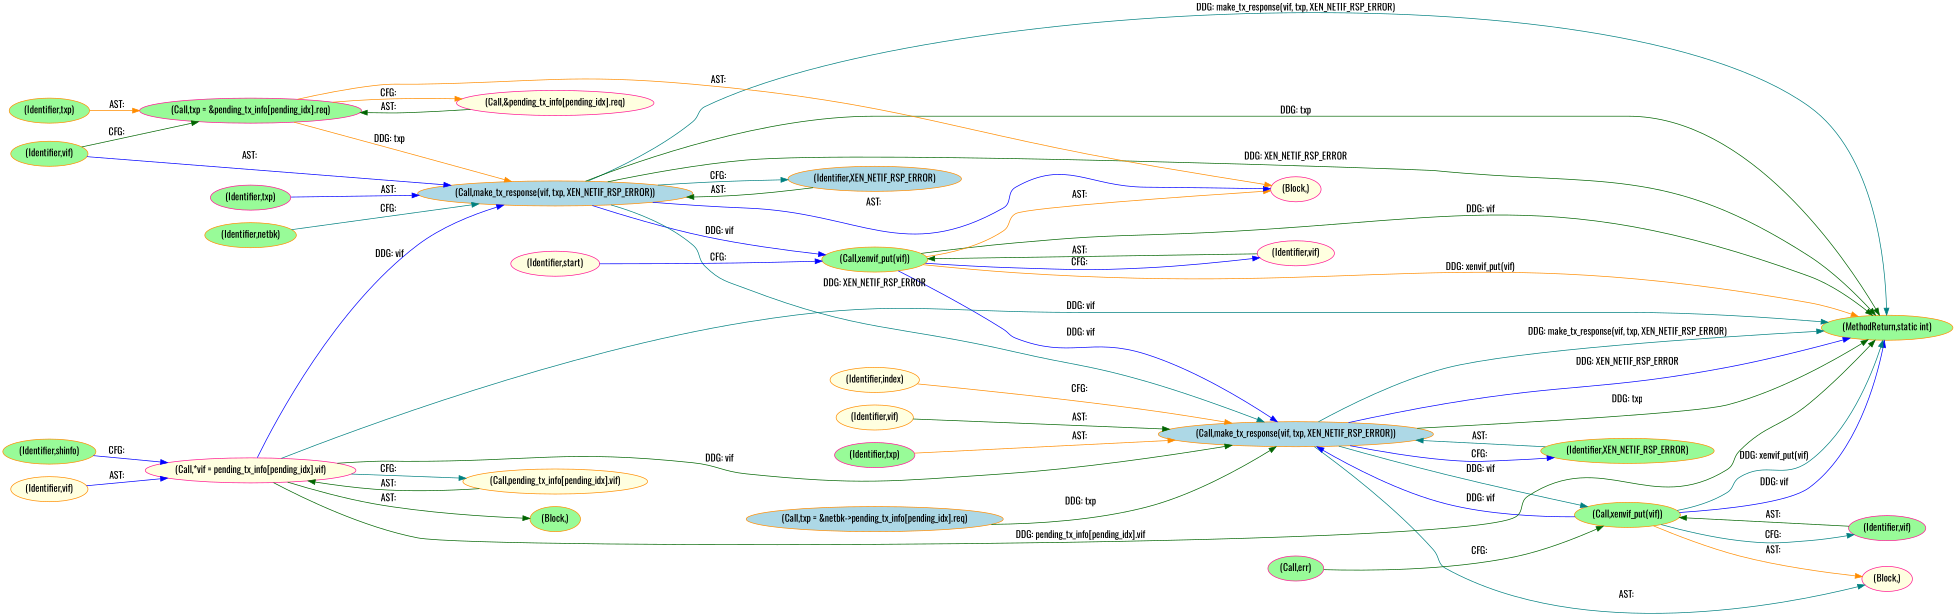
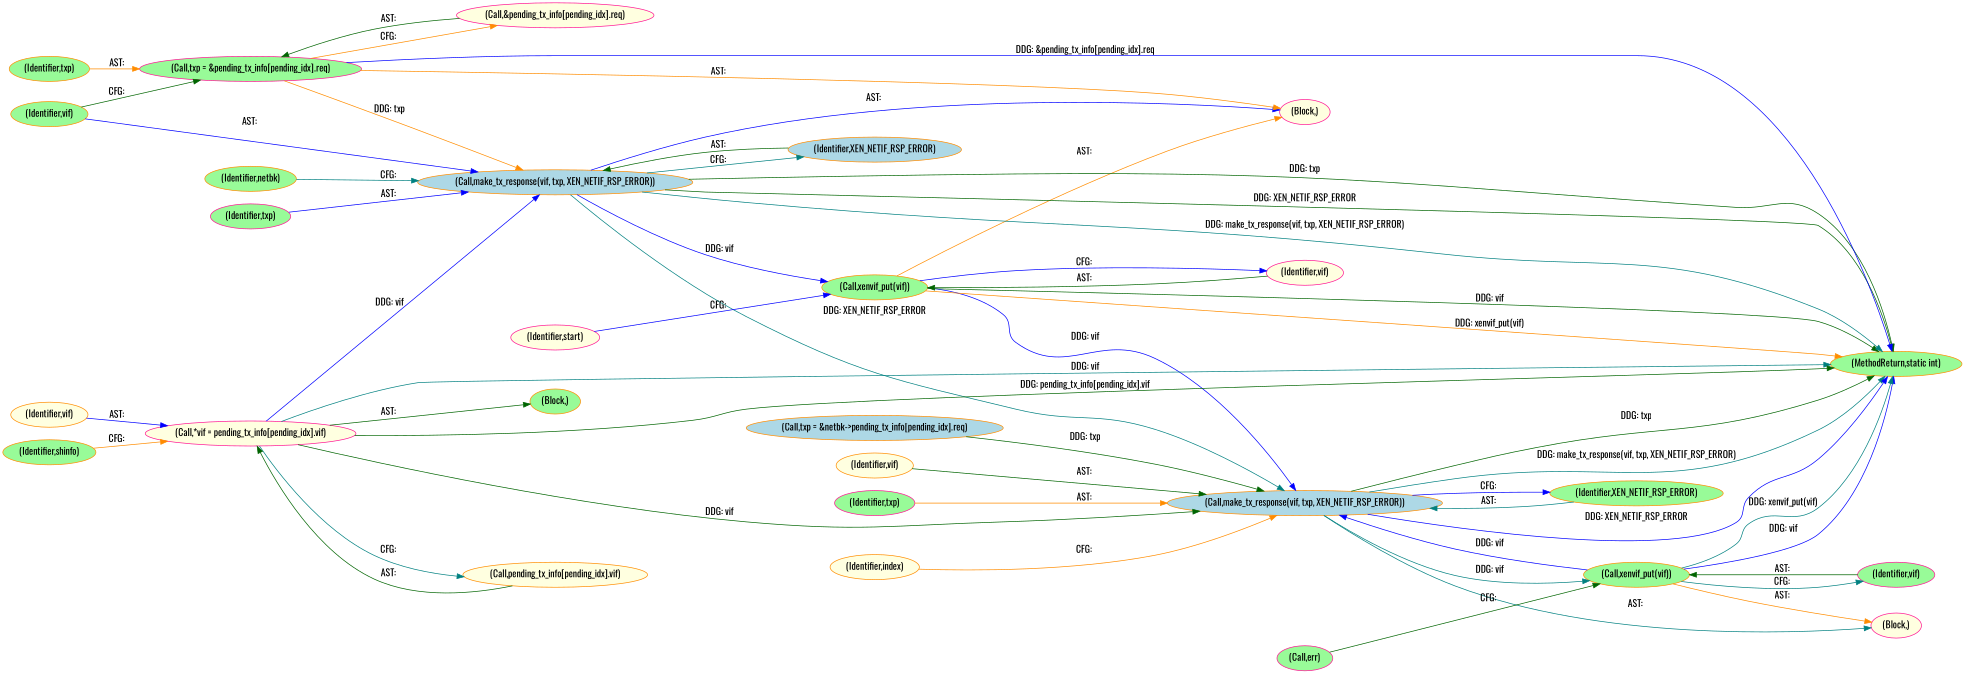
edge "(Call,txp = &pending_tx_info[pending_idx].req)" -> "(MethodReturn,static int)": added, label "DDG: &pending_tx_info[pending_idx].req"
edge "(Identifier,shinfo)" -> "(Call,*vif = pending_tx_info[pending_idx].vif)": color blue -> darkorange
